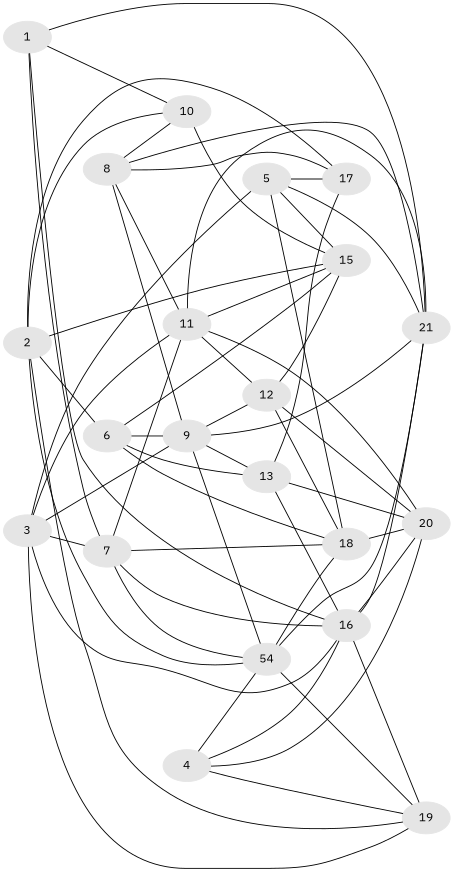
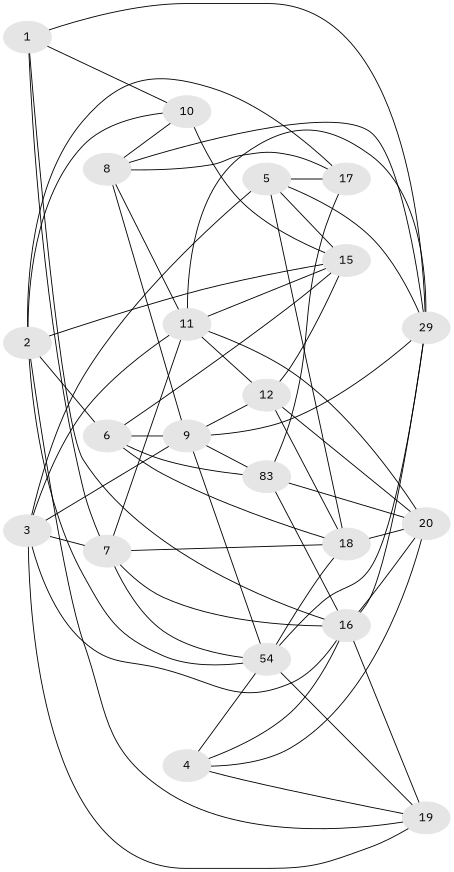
node "21": label "21" -> "29"
node "13": label "13" -> "83"
